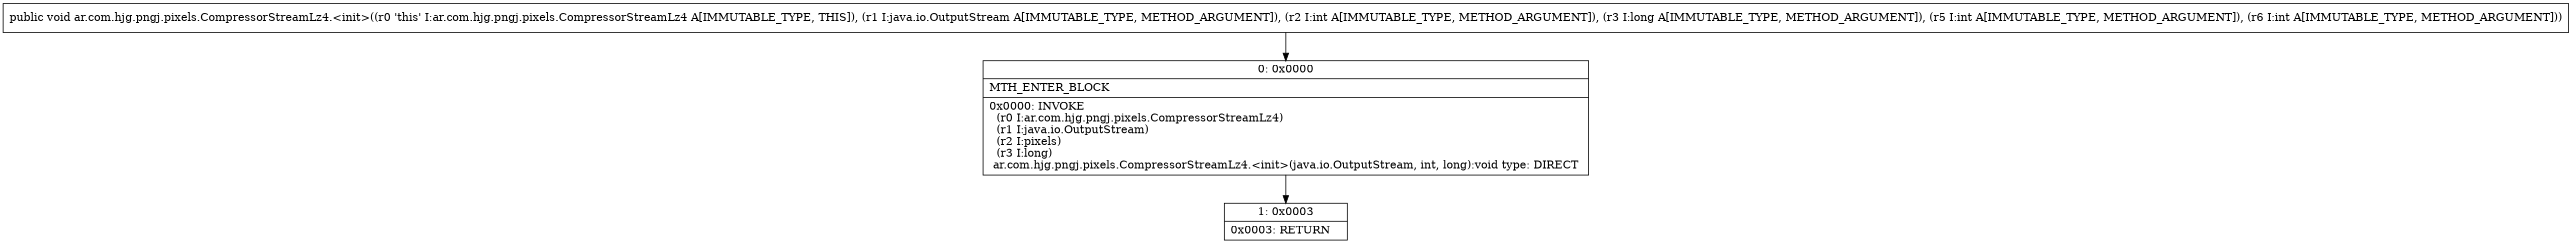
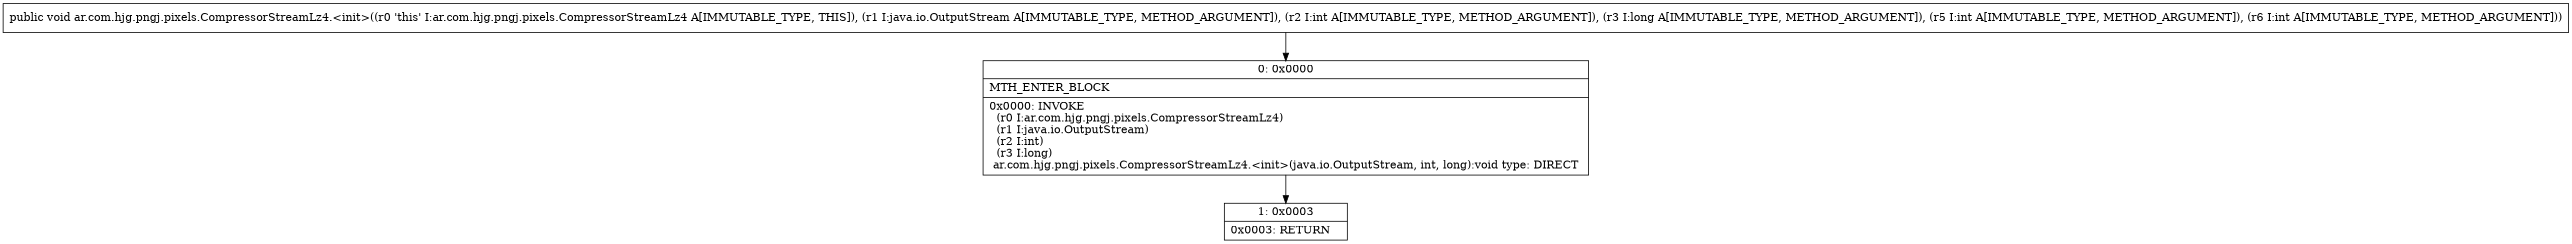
node "0: 0x0000": text "(r2 I:pixels)" -> "(r2 I:int)"
